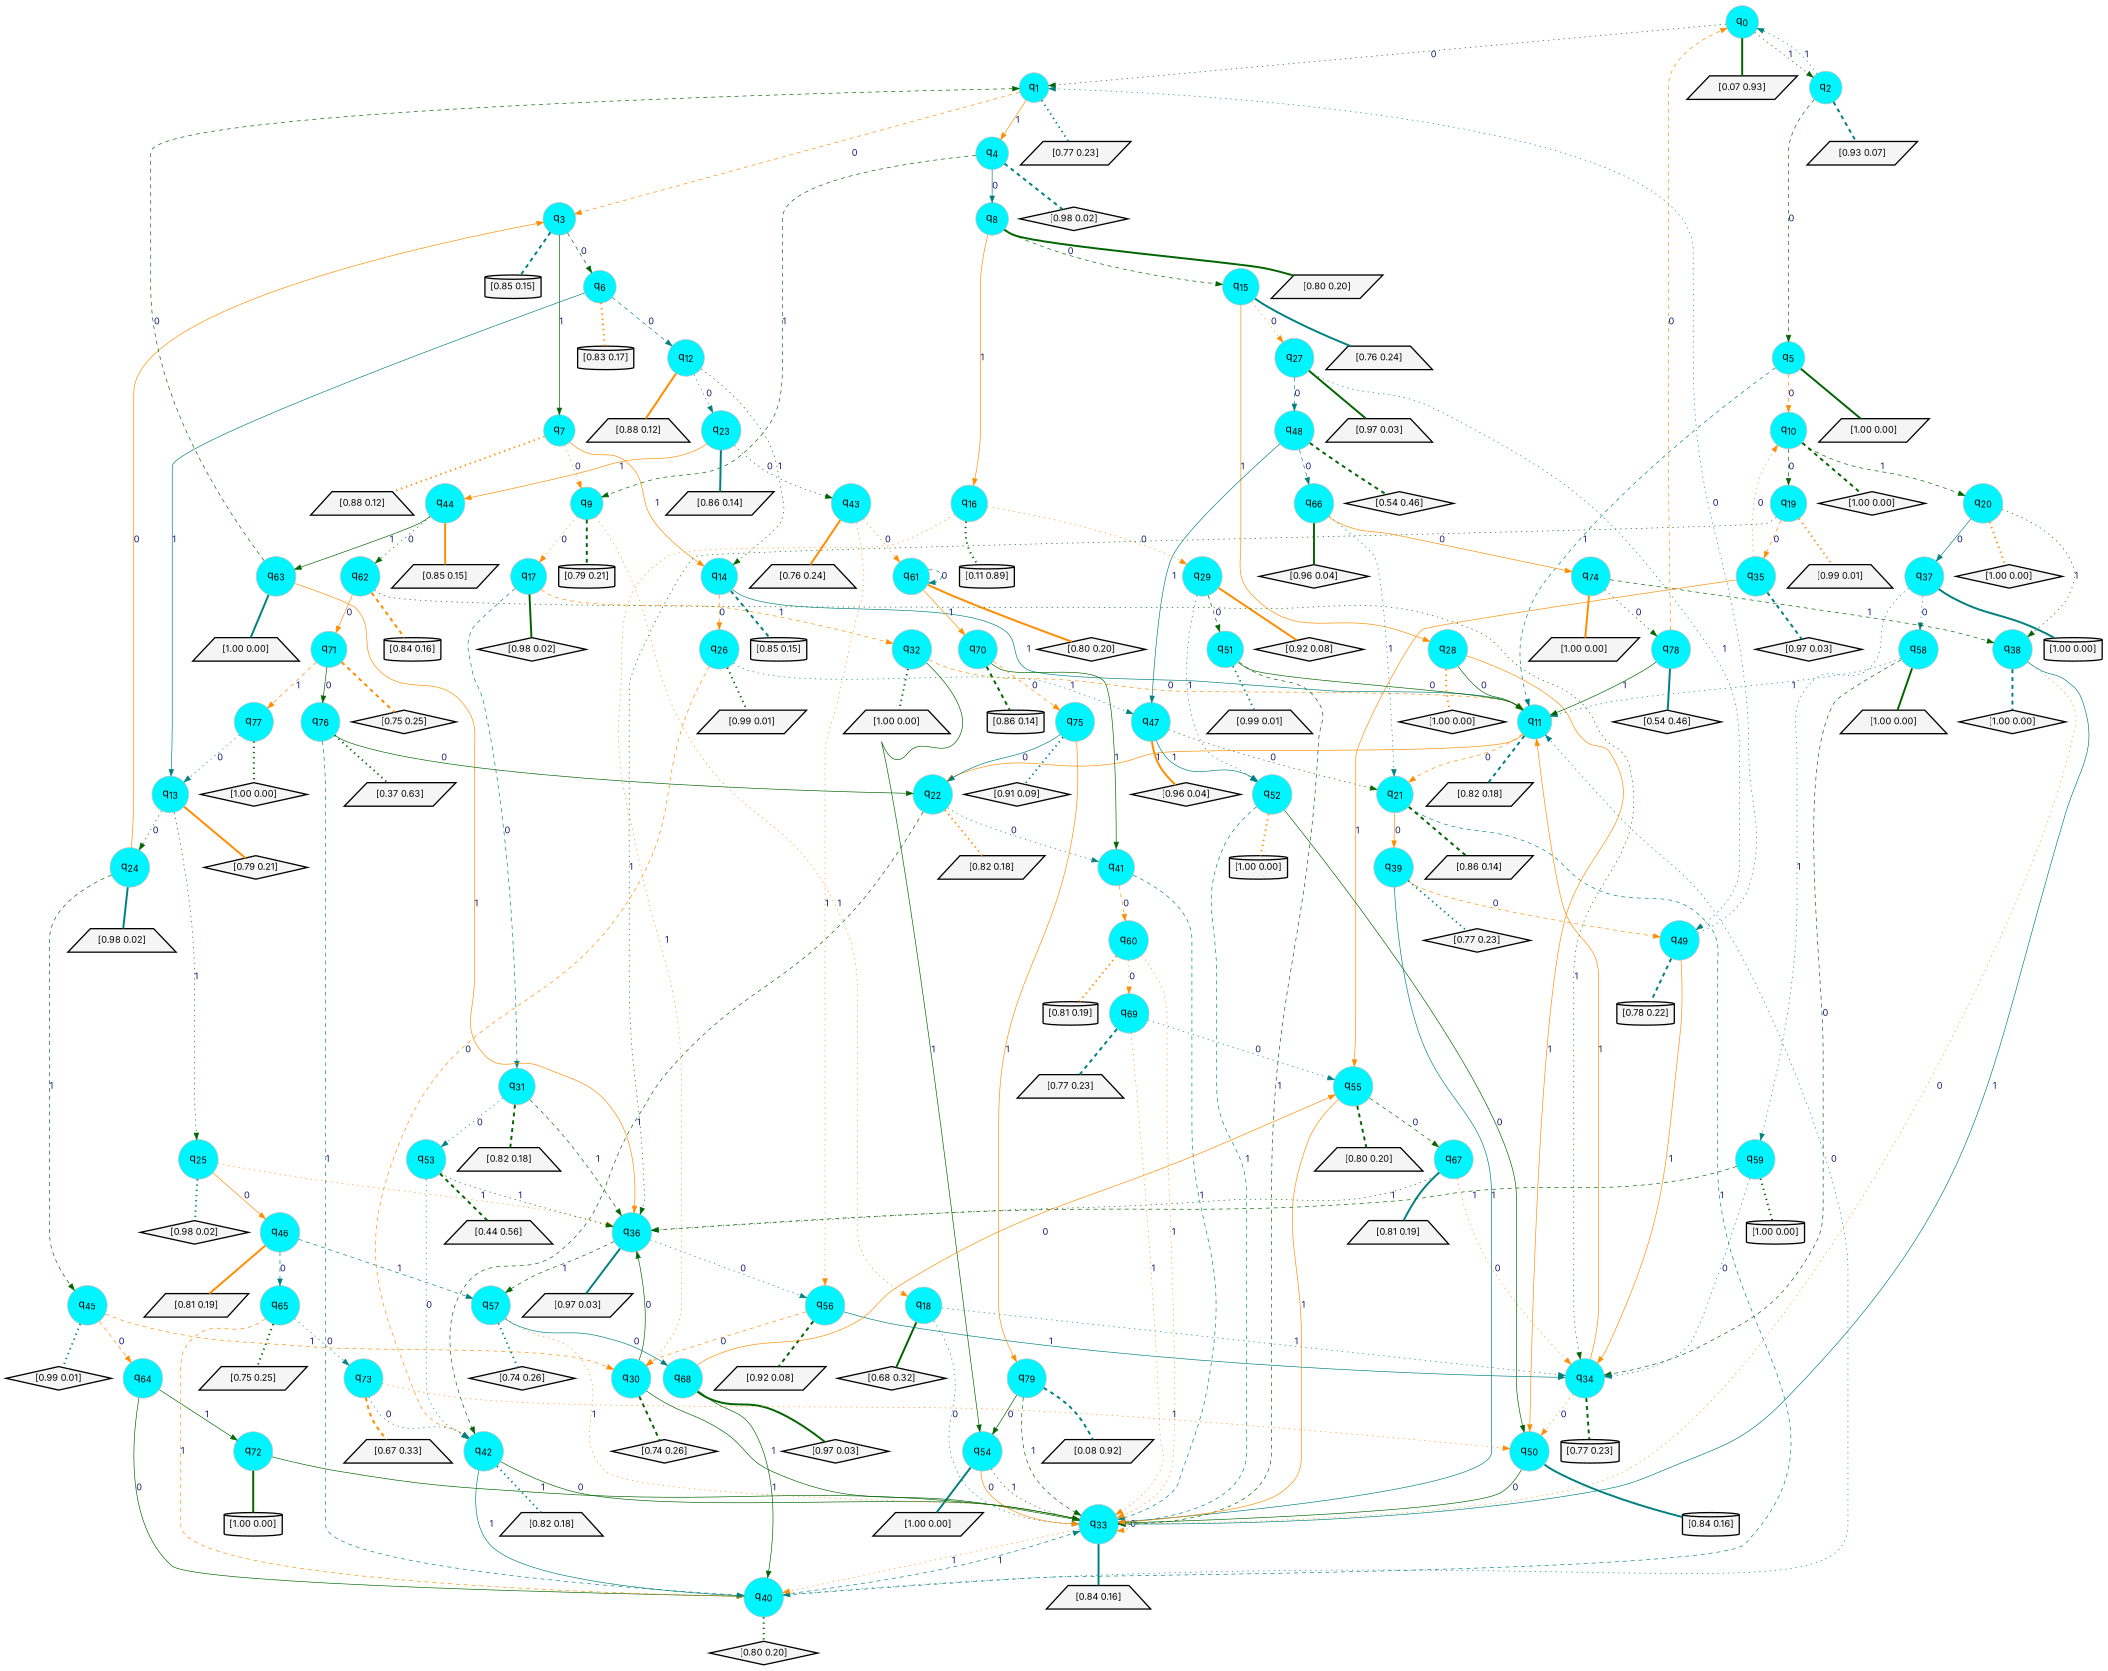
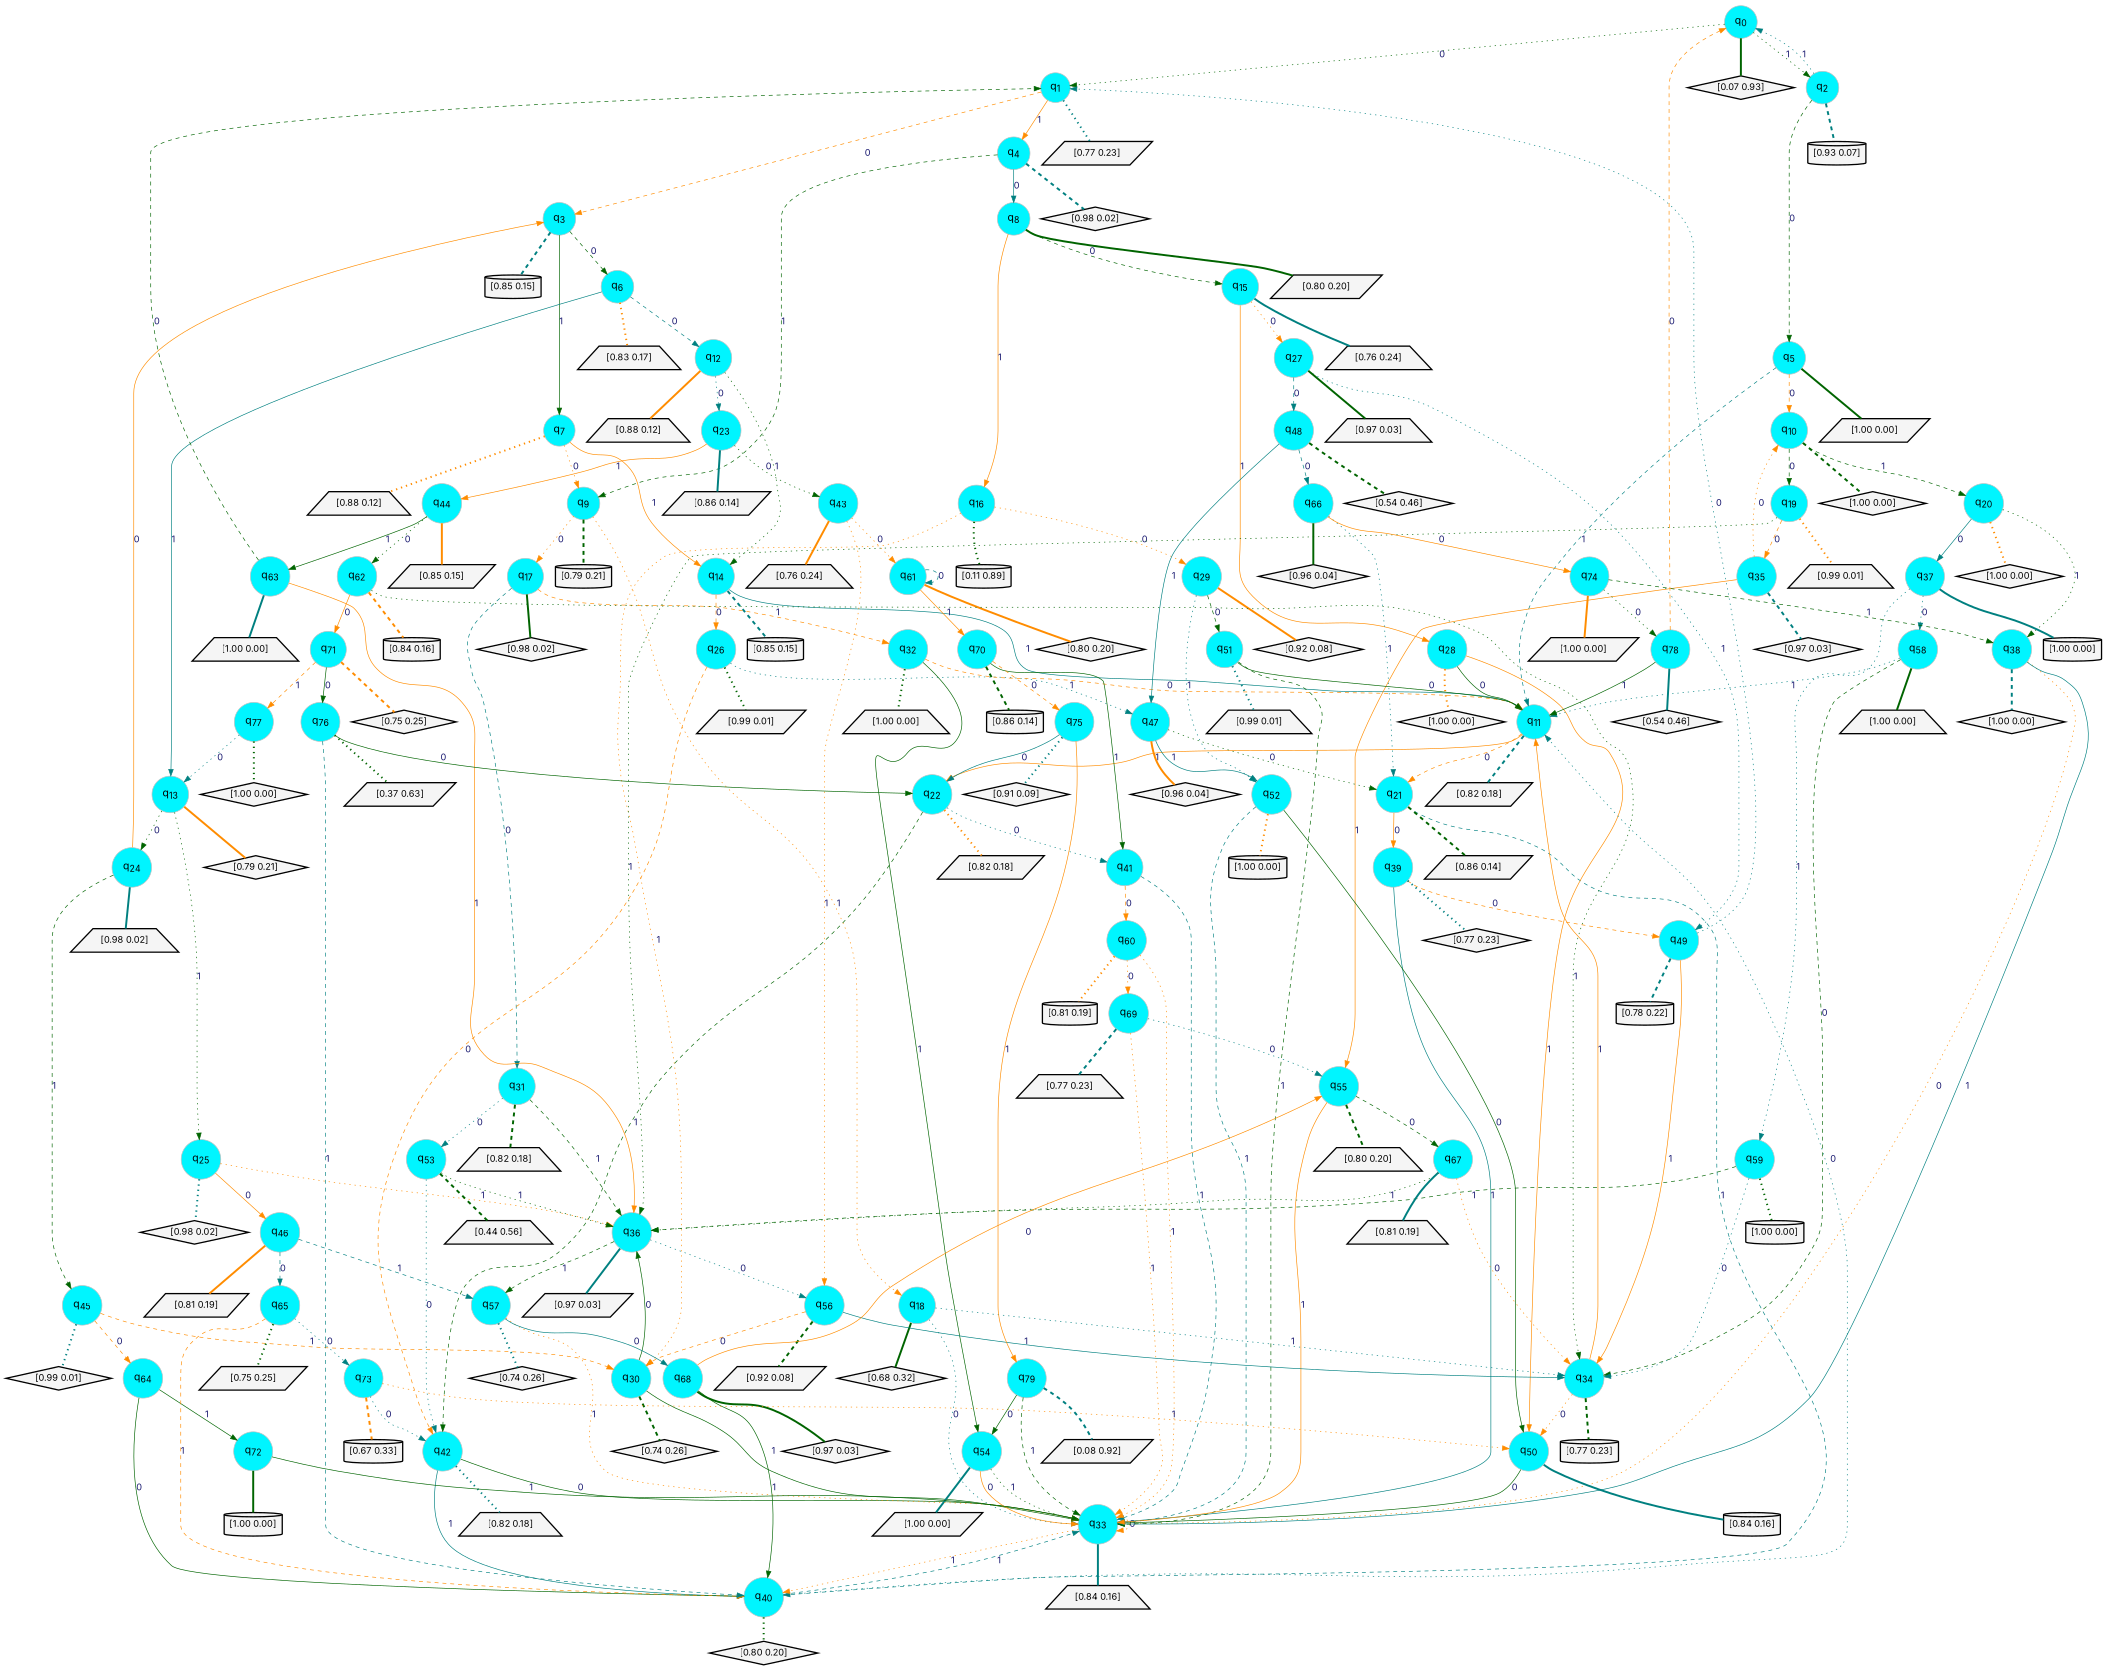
node "[0.07 0.93]": shape parallelogram -> diamond
node "[0.93 0.07]": shape parallelogram -> cylinder
node "[0.83 0.17]": shape cylinder -> trapezium
node "[0.67 0.33]": shape trapezium -> cylinder
